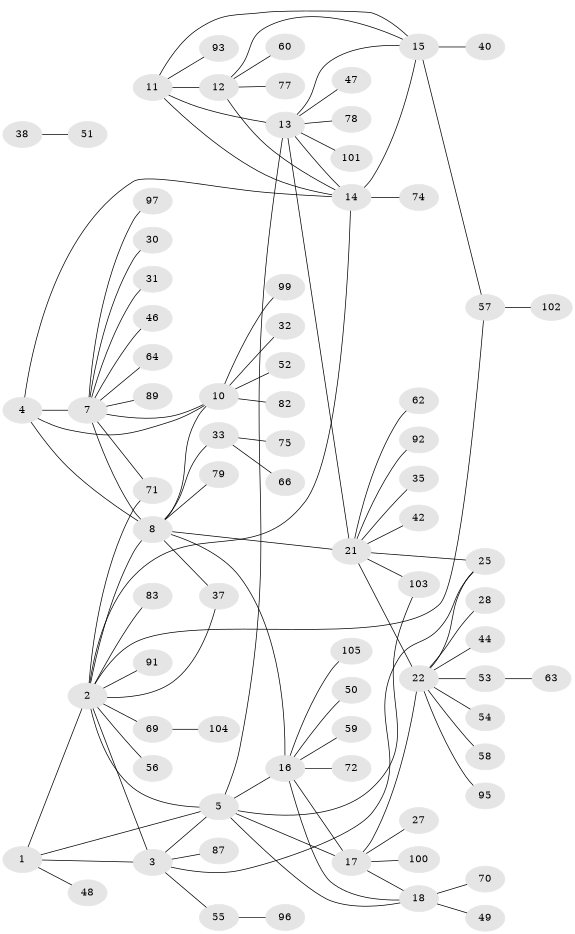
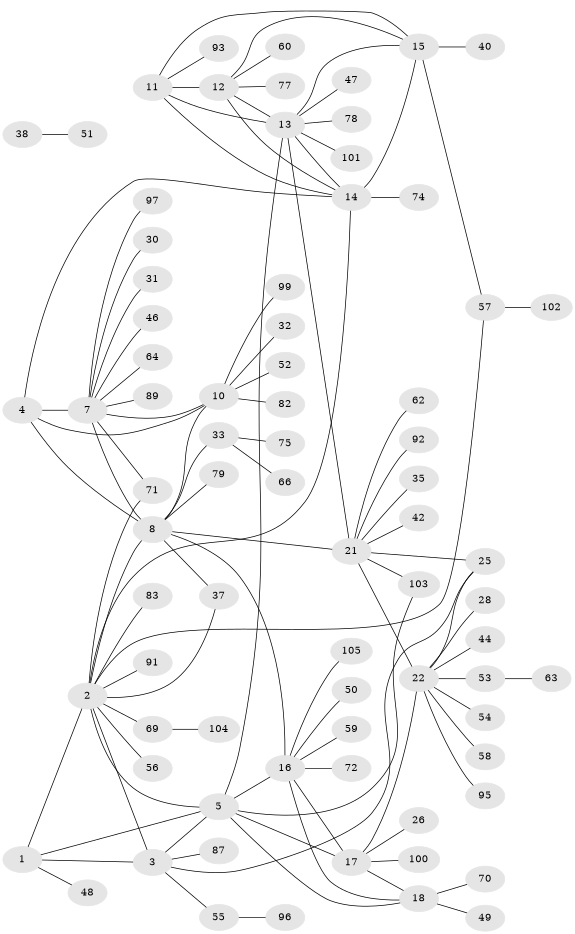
edge "12" -- "13": added
node "27": label "27" -> "26"
